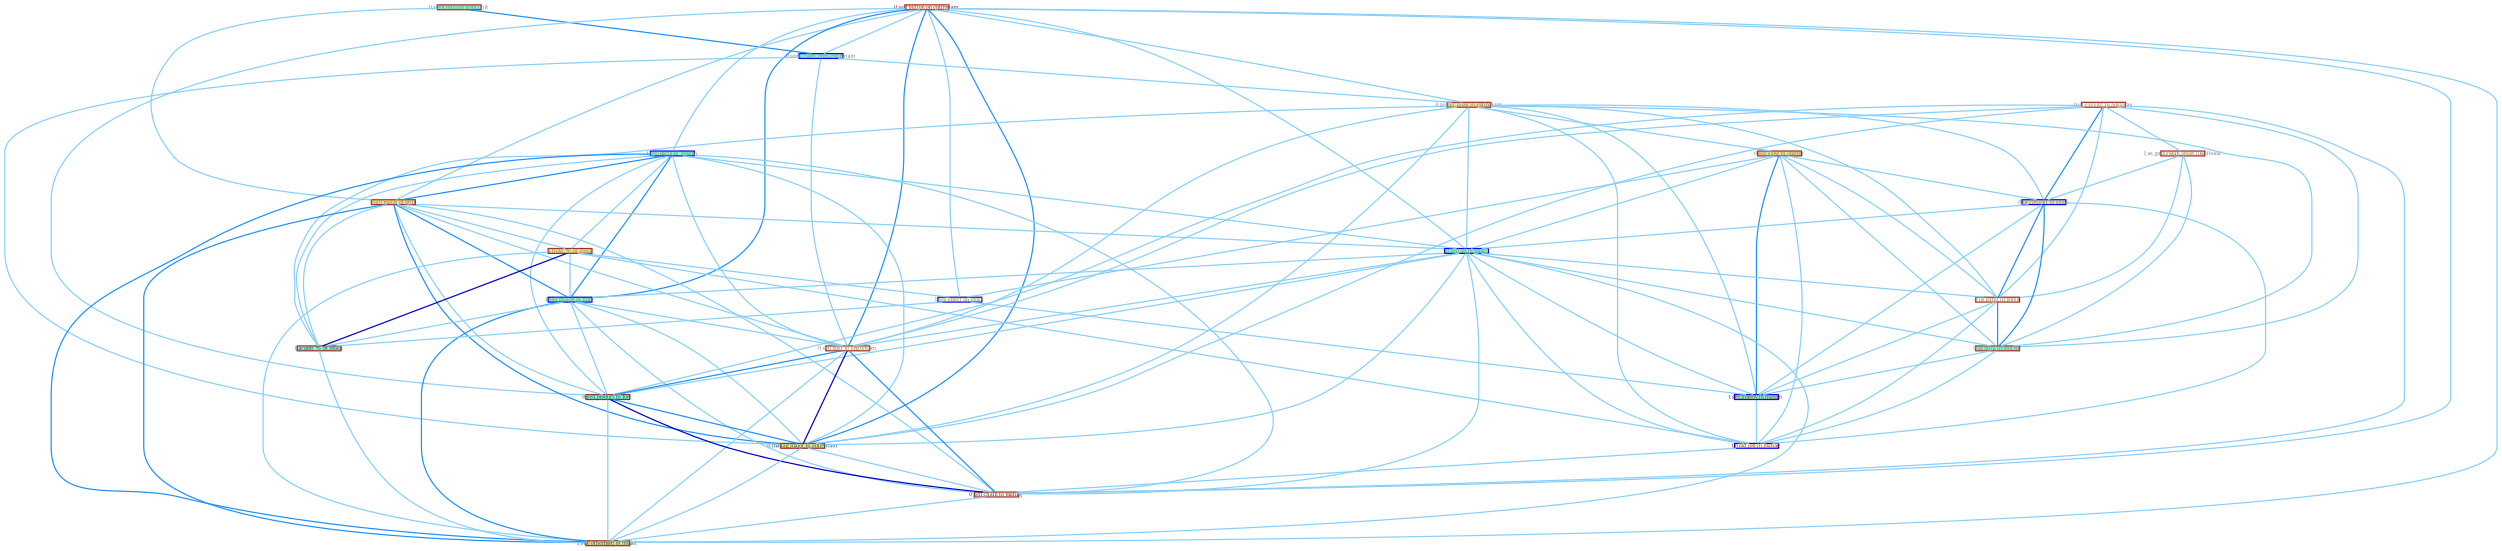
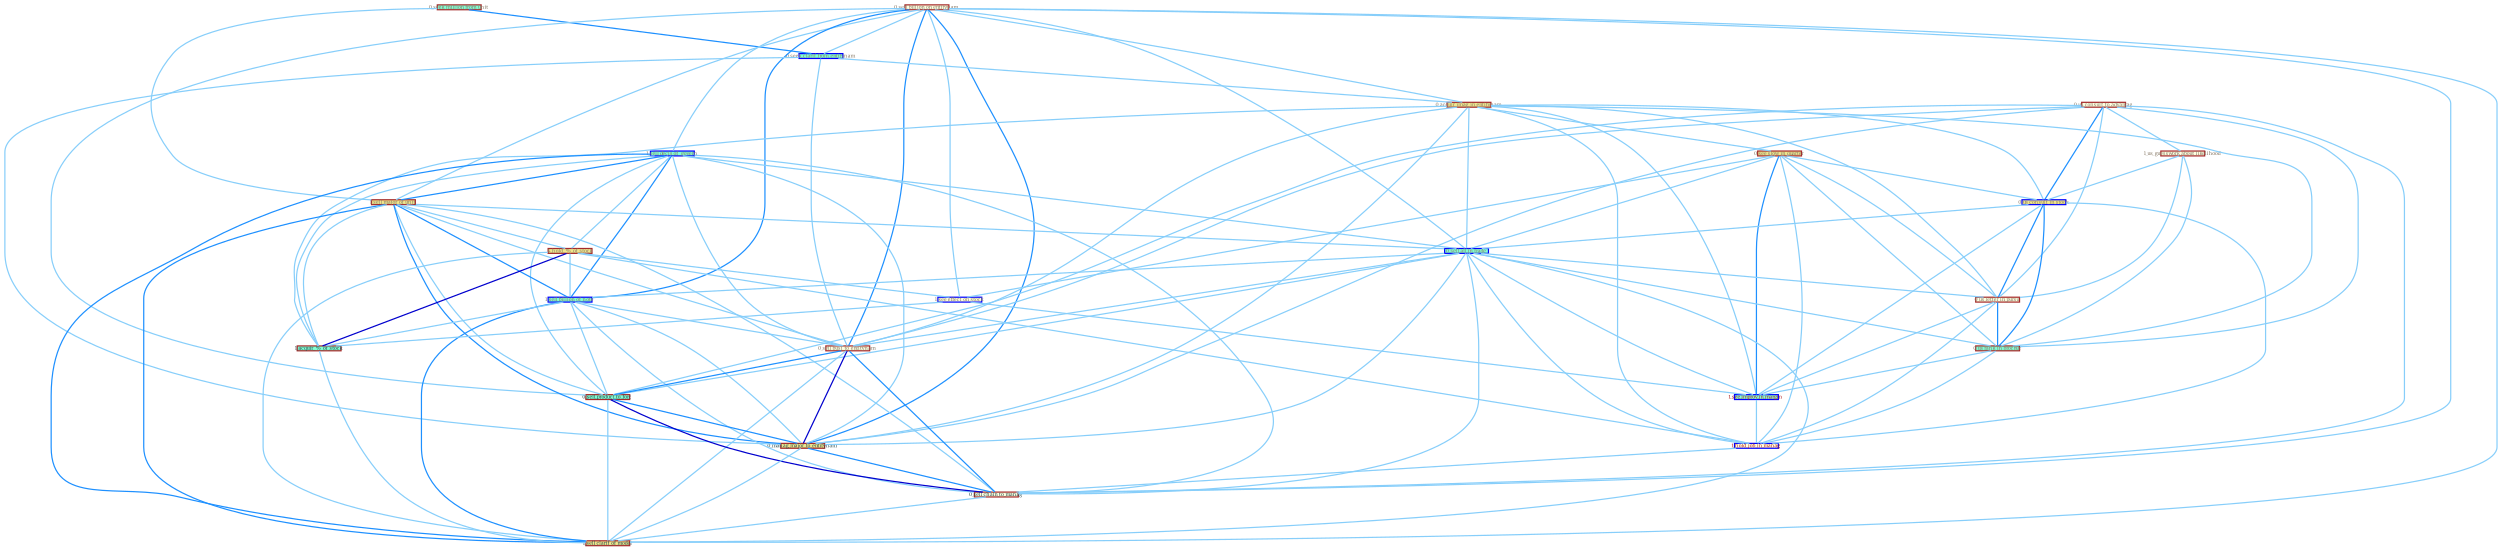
node "0_sell_billion_on_entitynam": fontcolor #b22222 -> #8b7d6b
edge "0_manag_major_to_entitynam" -- "0_sell_chain_to_manag": color #87cefa -> #1e90ff
node "1_sell_othernum_of_model": label "1_sell_othernum_of_model" -> "1_sell_clarif_of_model"
